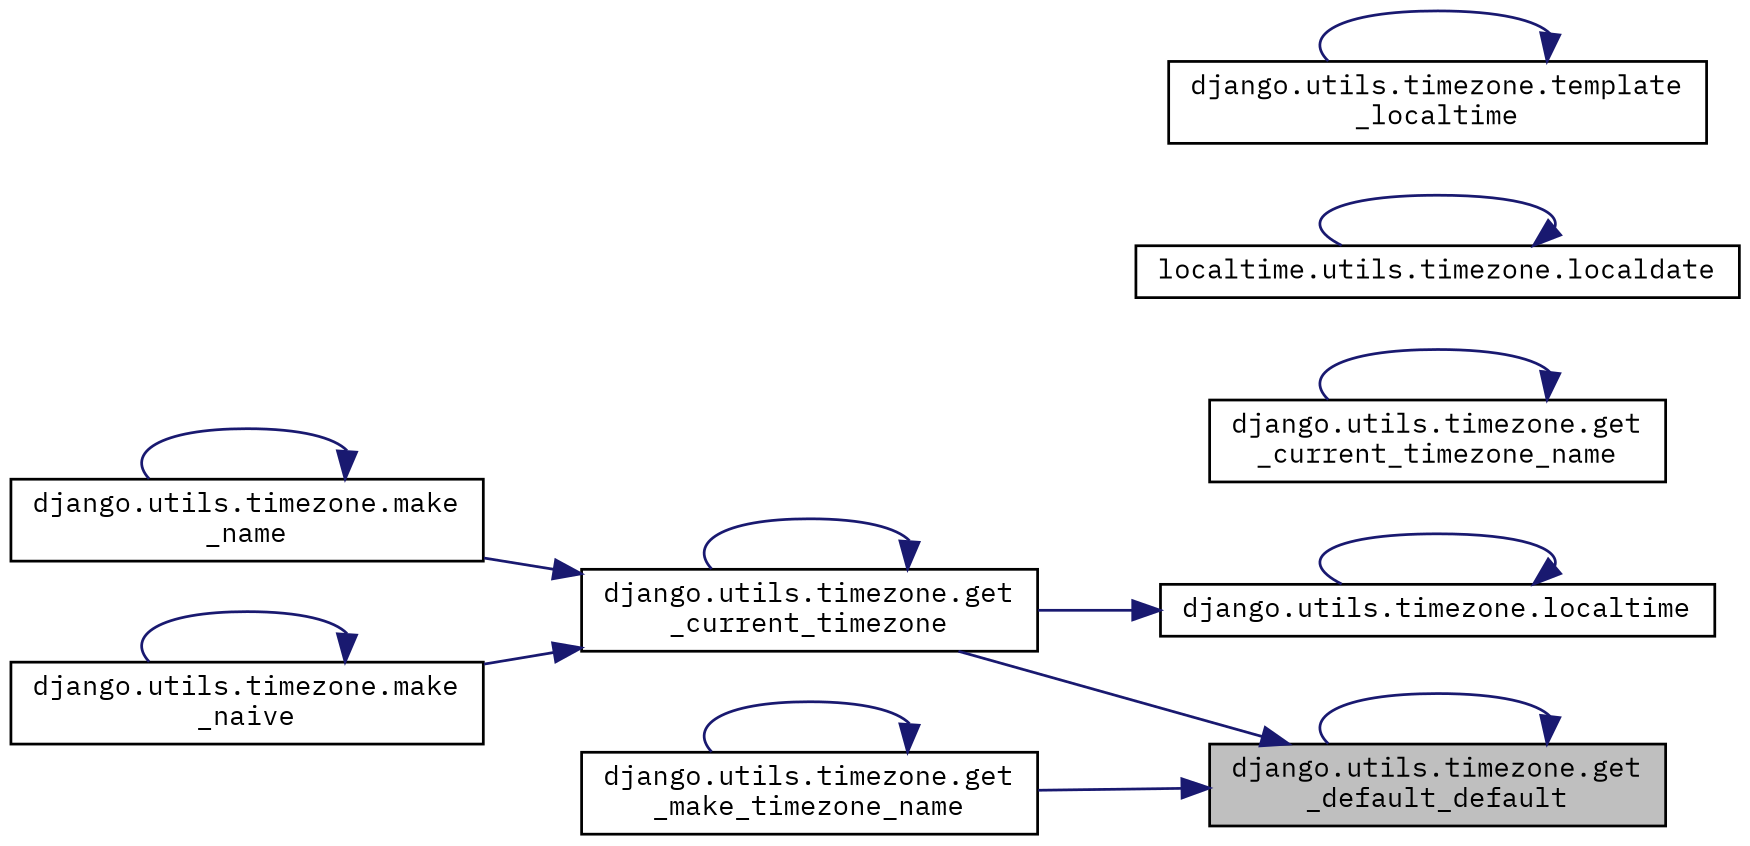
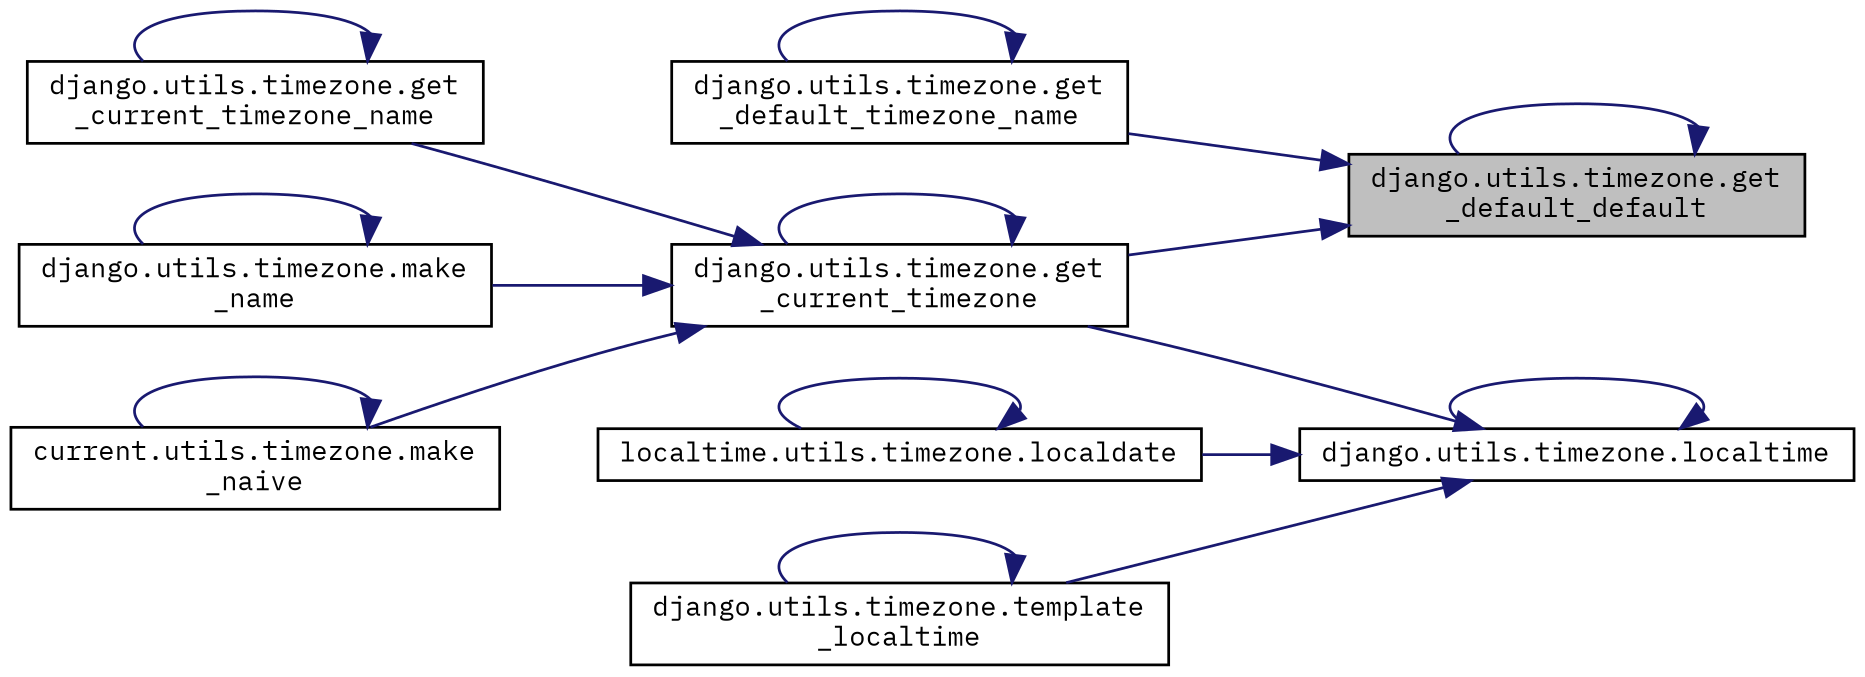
edge "django.utils.timezone.get _current_timezone_name" -> "django.utils.timezone.get _current_timezone": added
edge "localtime.utils.timezone.localdate" -> "django.utils.timezone.localtime": added
edge "django.utils.timezone.template _localtime" -> "django.utils.timezone.localtime": added
node "django.utils.timezone.make _naive": label "django.utils.timezone.make _naive" -> "current.utils.timezone.make _naive"
node "django.utils.timezone.get _make_timezone_name": label "django.utils.timezone.get _make_timezone_name" -> "django.utils.timezone.get _default_timezone_name"
